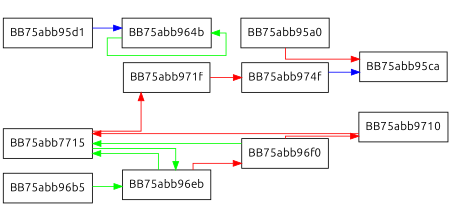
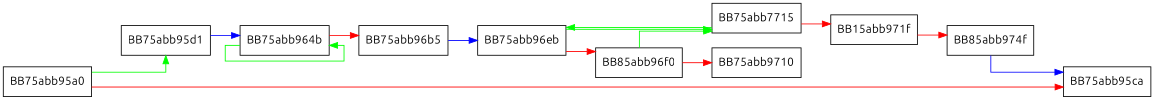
edge "BB75abb964b" -> "BB75abb96b5": added
edge "BB75abb95a0" -> "BB75abb95d1": added
node "BB75abb971f": label "BB75abb971f" -> "BB15abb971f"
node "BB75abb974f": label "BB75abb974f" -> "BB85abb974f"
edge "BB75abb9710" -> "BB75abb7715": removed
node "BB75abb96f0": label "BB75abb96f0" -> "BB85abb96f0"
edge "BB75abb96b5" -> "BB75abb96eb": color green -> blue
